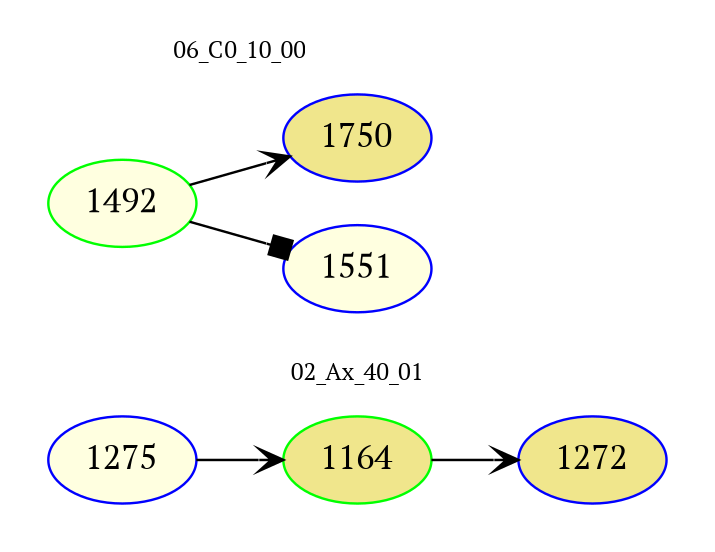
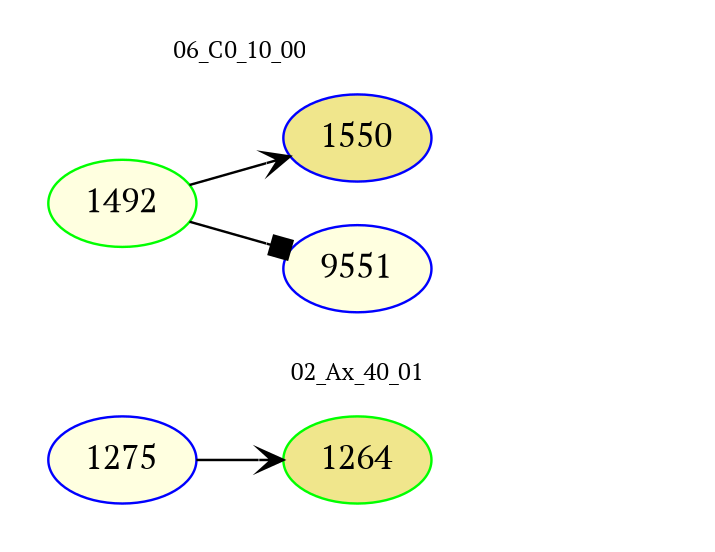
node "1750": label "1750" -> "1550"
node "1551": label "1551" -> "9551"
node "1164": label "1164" -> "1264"
node "1272": removed
